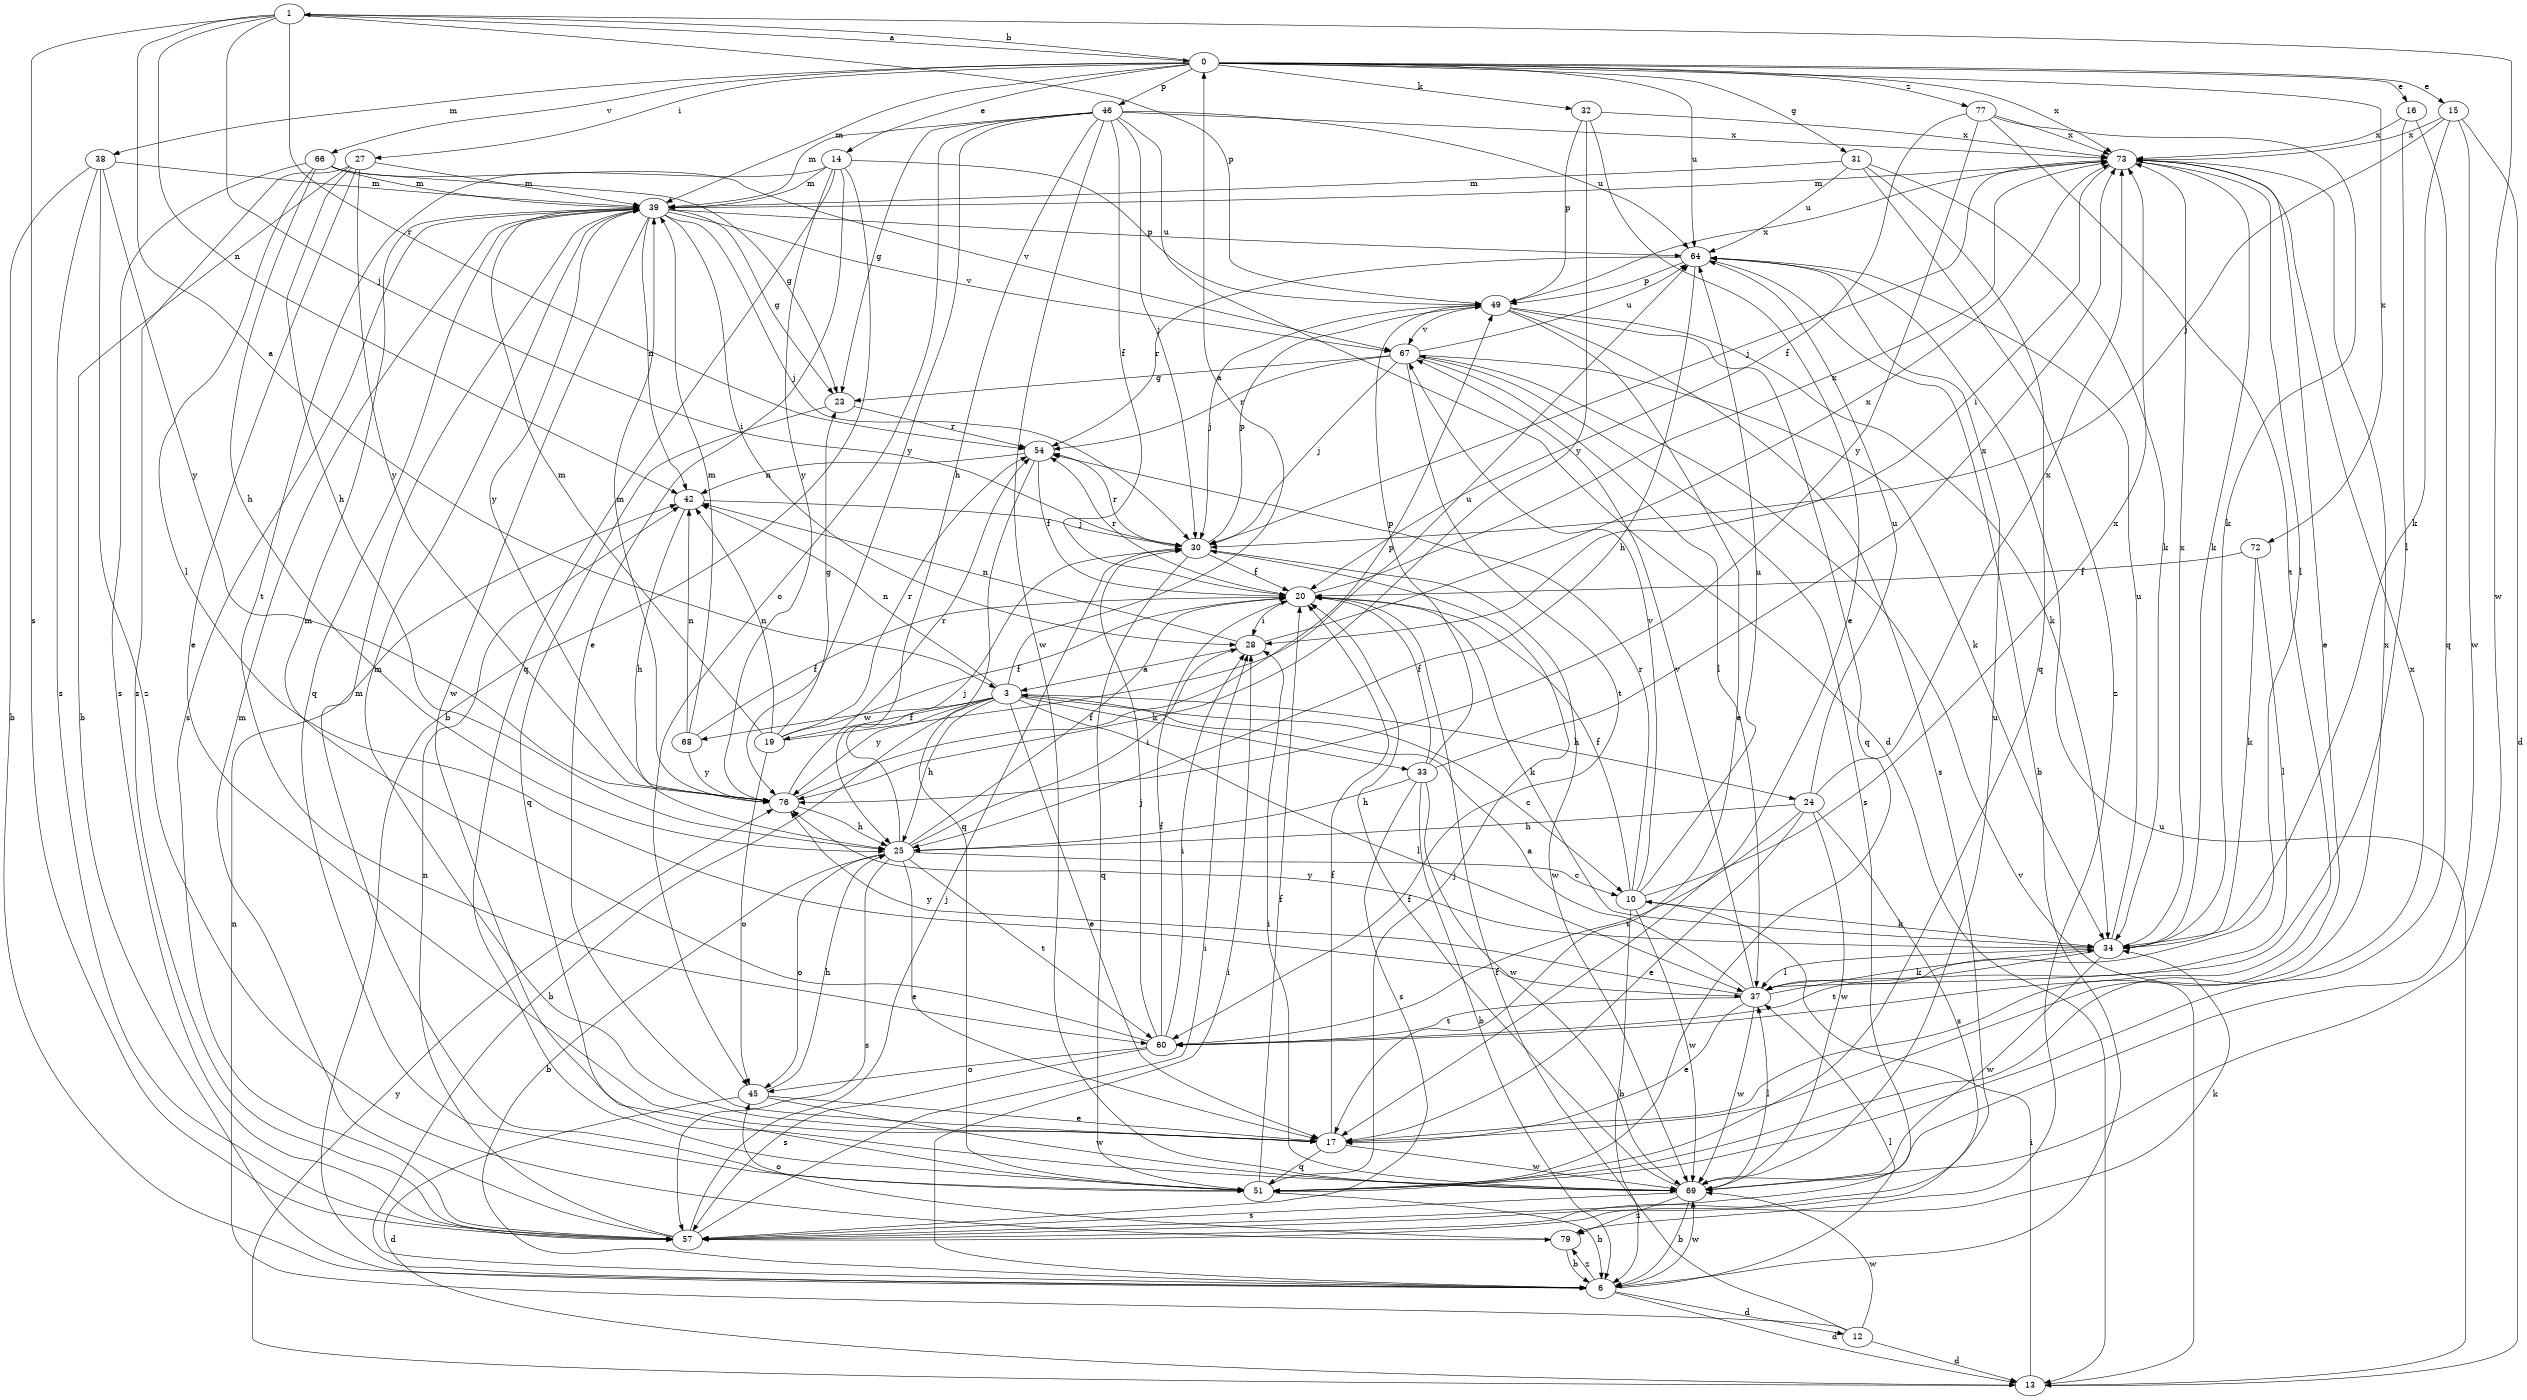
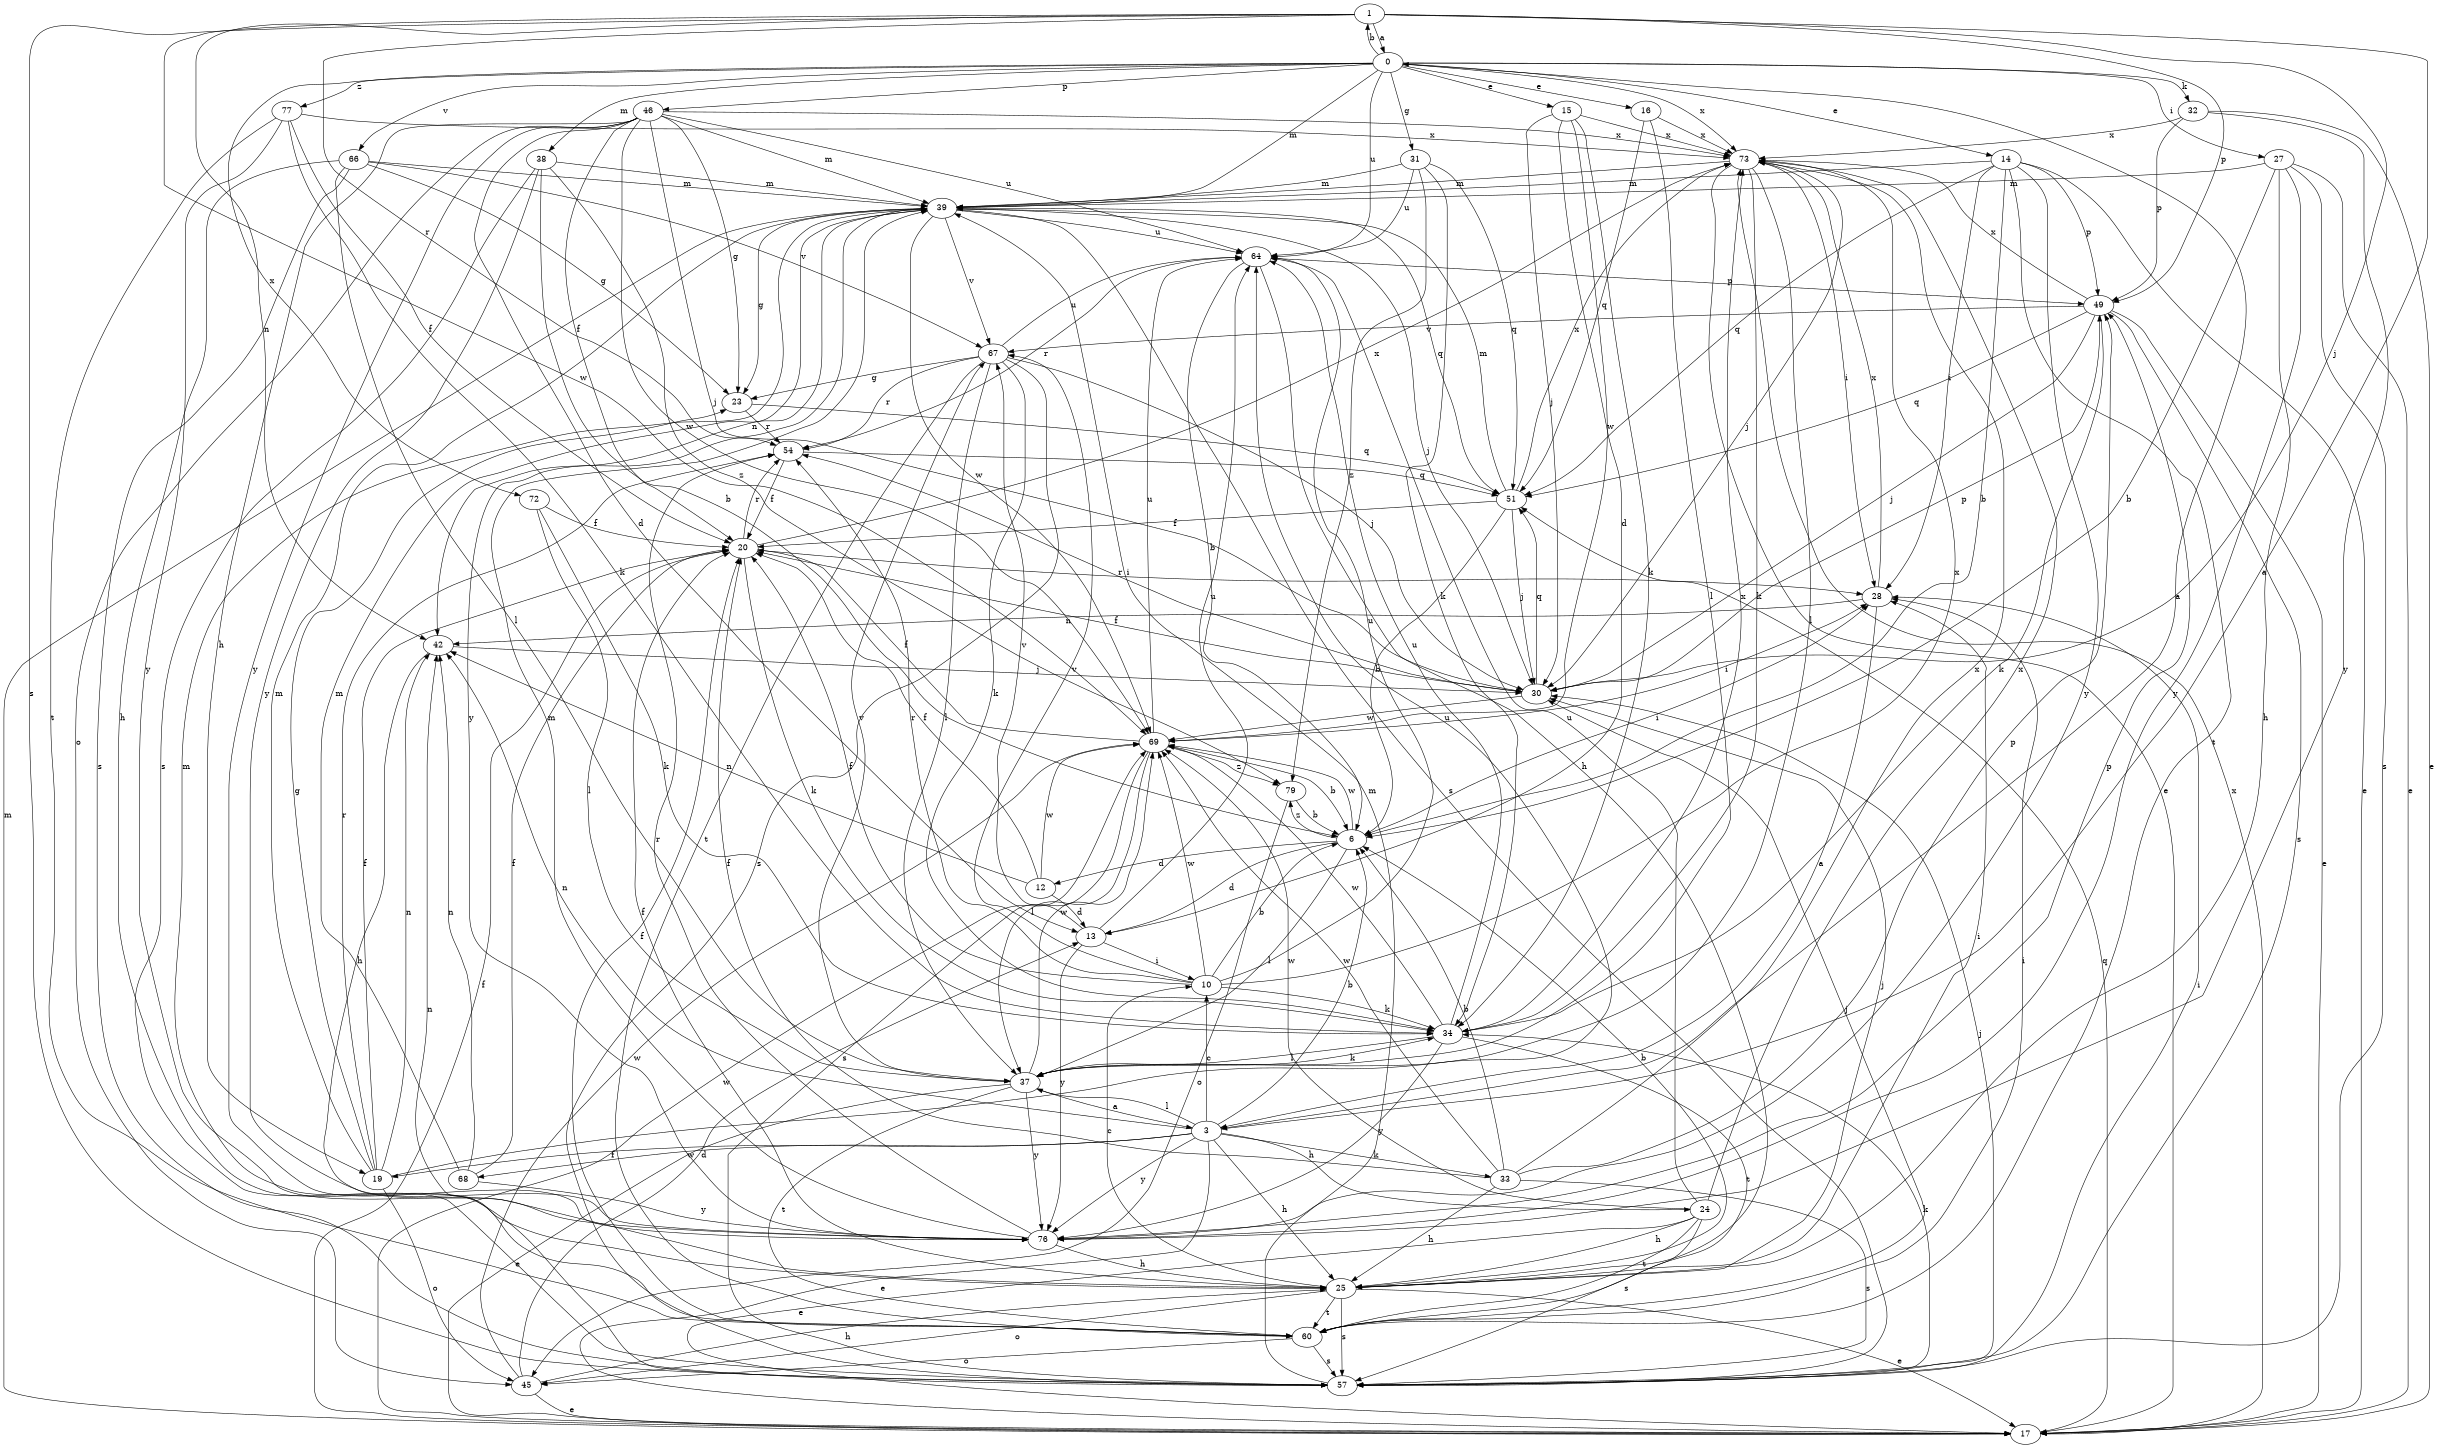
edge "54" -> "42": removed, label "n"
edge "46" -> "25": now "46" -> "19"
edge "39" -> "28": now "14" -> "28"
